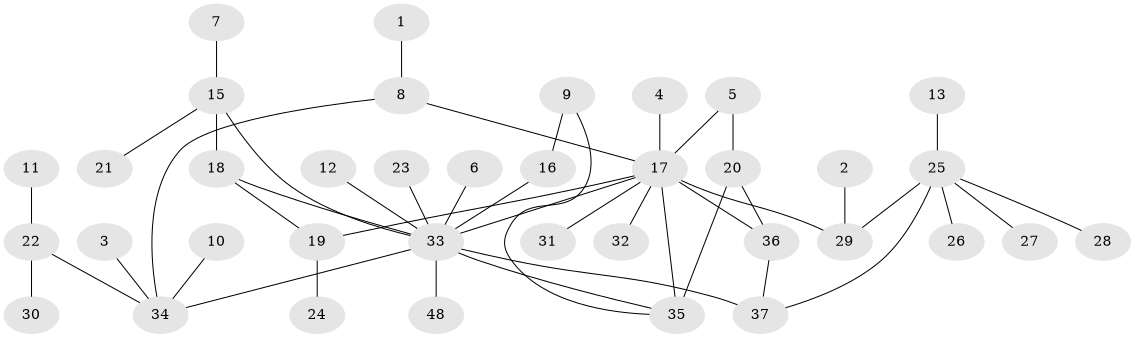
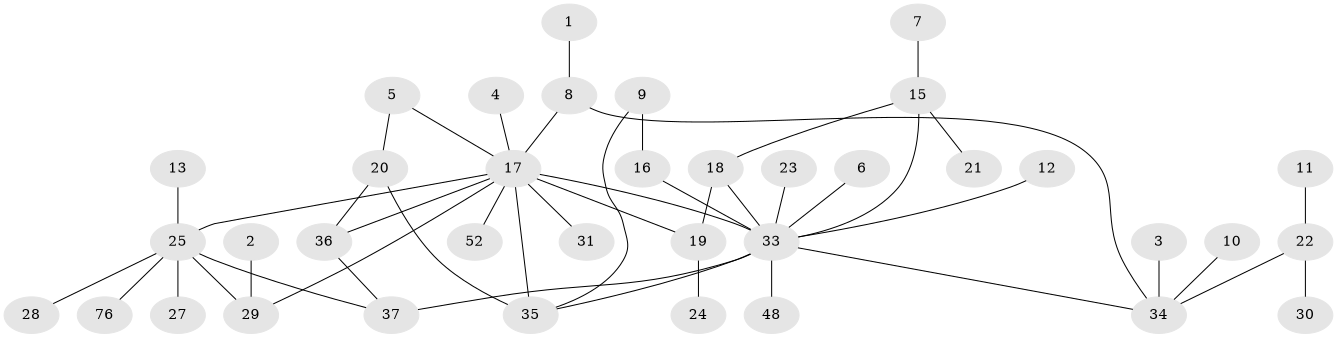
edge "17" -- "25": added
node "32": label "32" -> "52"
node "26": label "26" -> "76"
